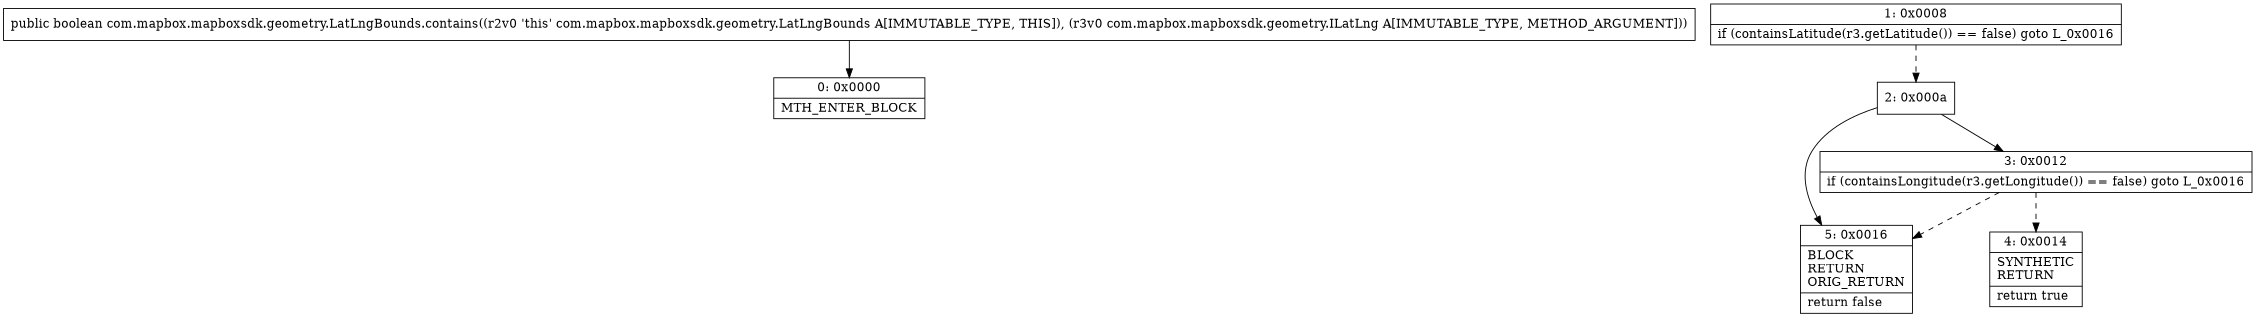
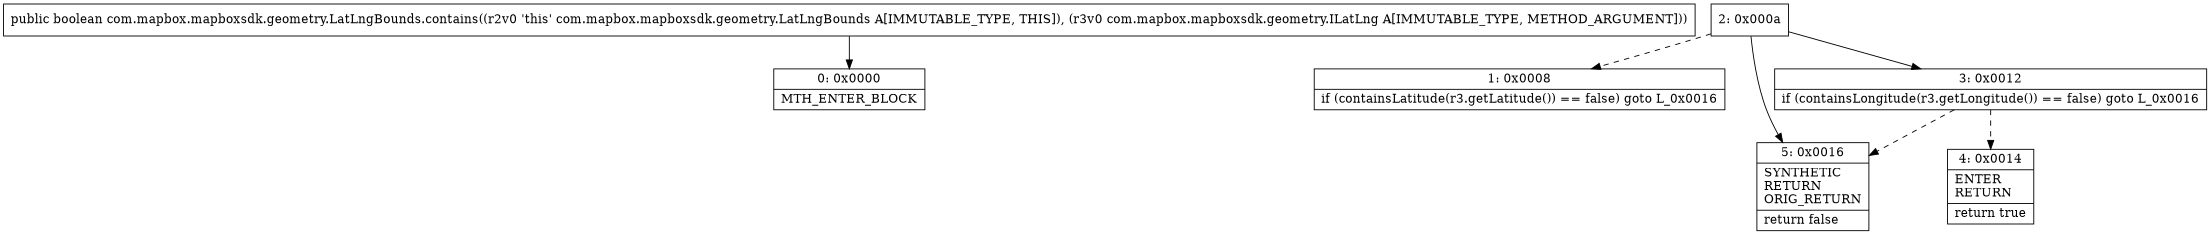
edge "1: 0x0008" -> "2: 0x000a": reversed
node "5: 0x0016": text "BLOCK" -> "SYNTHETIC"
node "4: 0x0014": text "SYNTHETIC" -> "ENTER"
